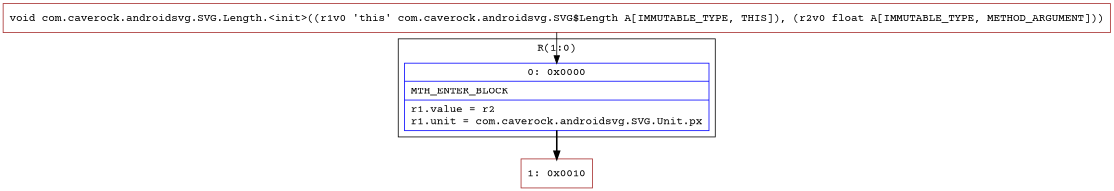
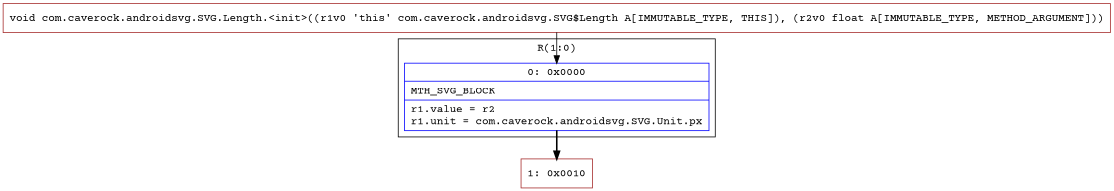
node "0: 0x0000": text "MTH_ENTER_BLOCK" -> "MTH_SVG_BLOCK"
